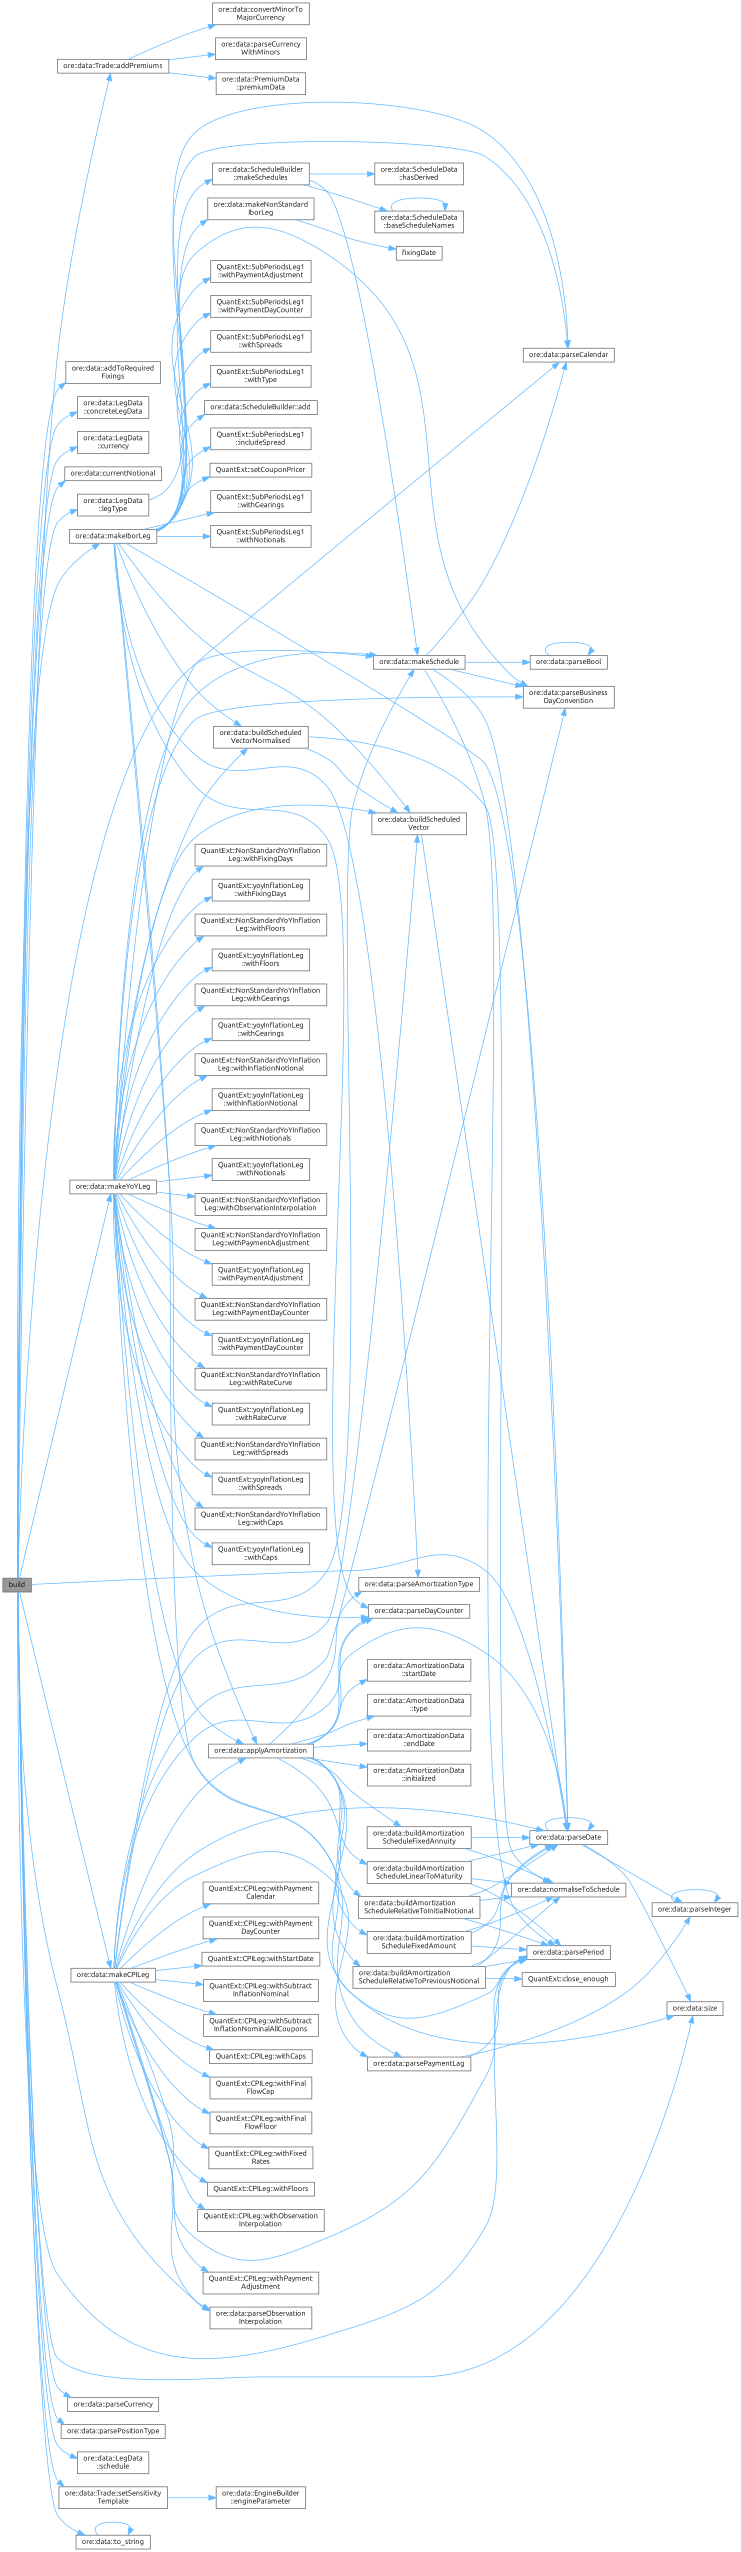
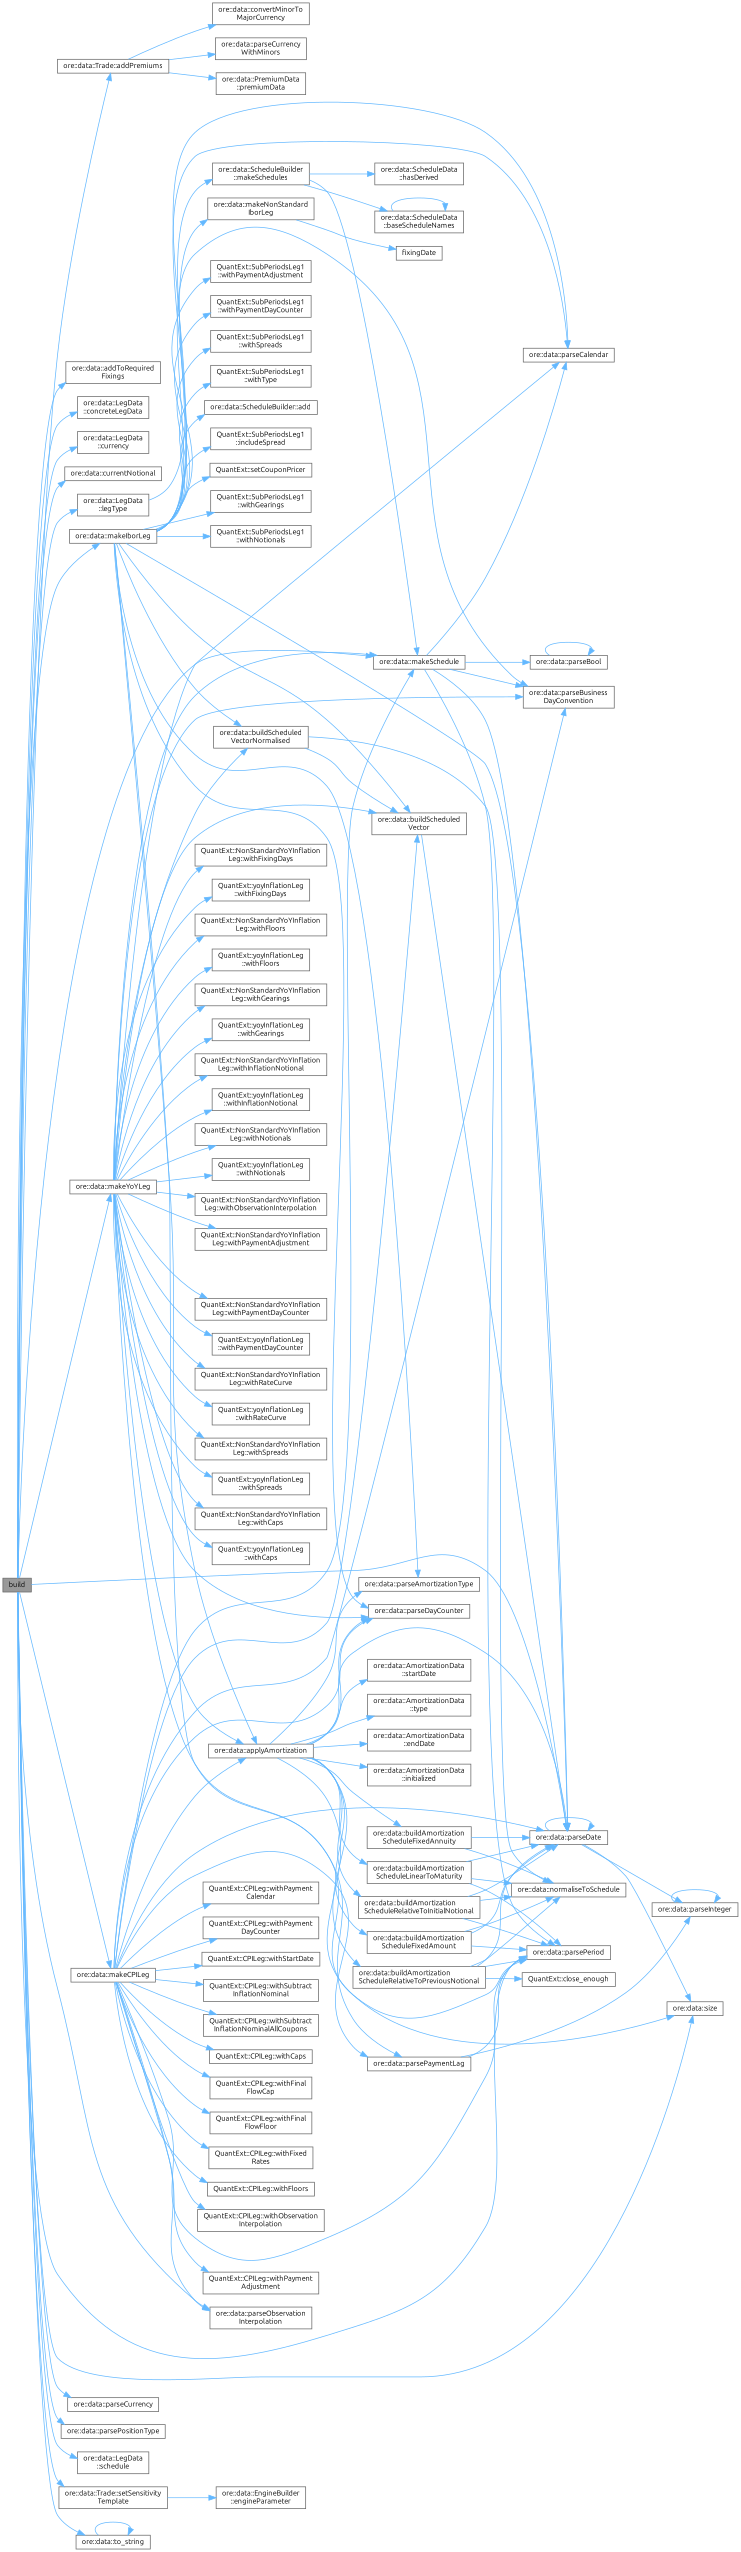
node "QuantExt::yoyInflationLeg ::withPaymentAdjustment": removed
